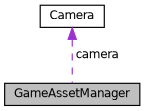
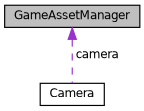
edge "GameAssetManager" -> "Camera": reversed
